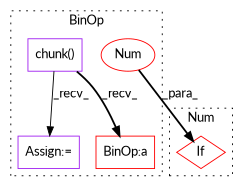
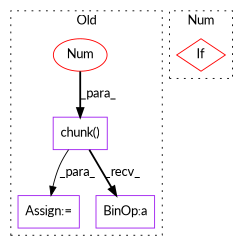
cluster "BinOp": label "BinOp" -> "Old"
edge "Num" -> "If": now "Num" -> "chunk()"
edge "chunk()" -> "Assign:=": label "_recv_" -> "_para_"
node "BinOp:a": color red -> purple
